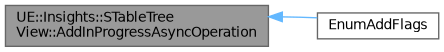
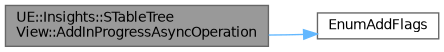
edge "EnumAddFlags" -> "UE::Insights::STableTree View::AddInProgressAsyncOperation": reversed
